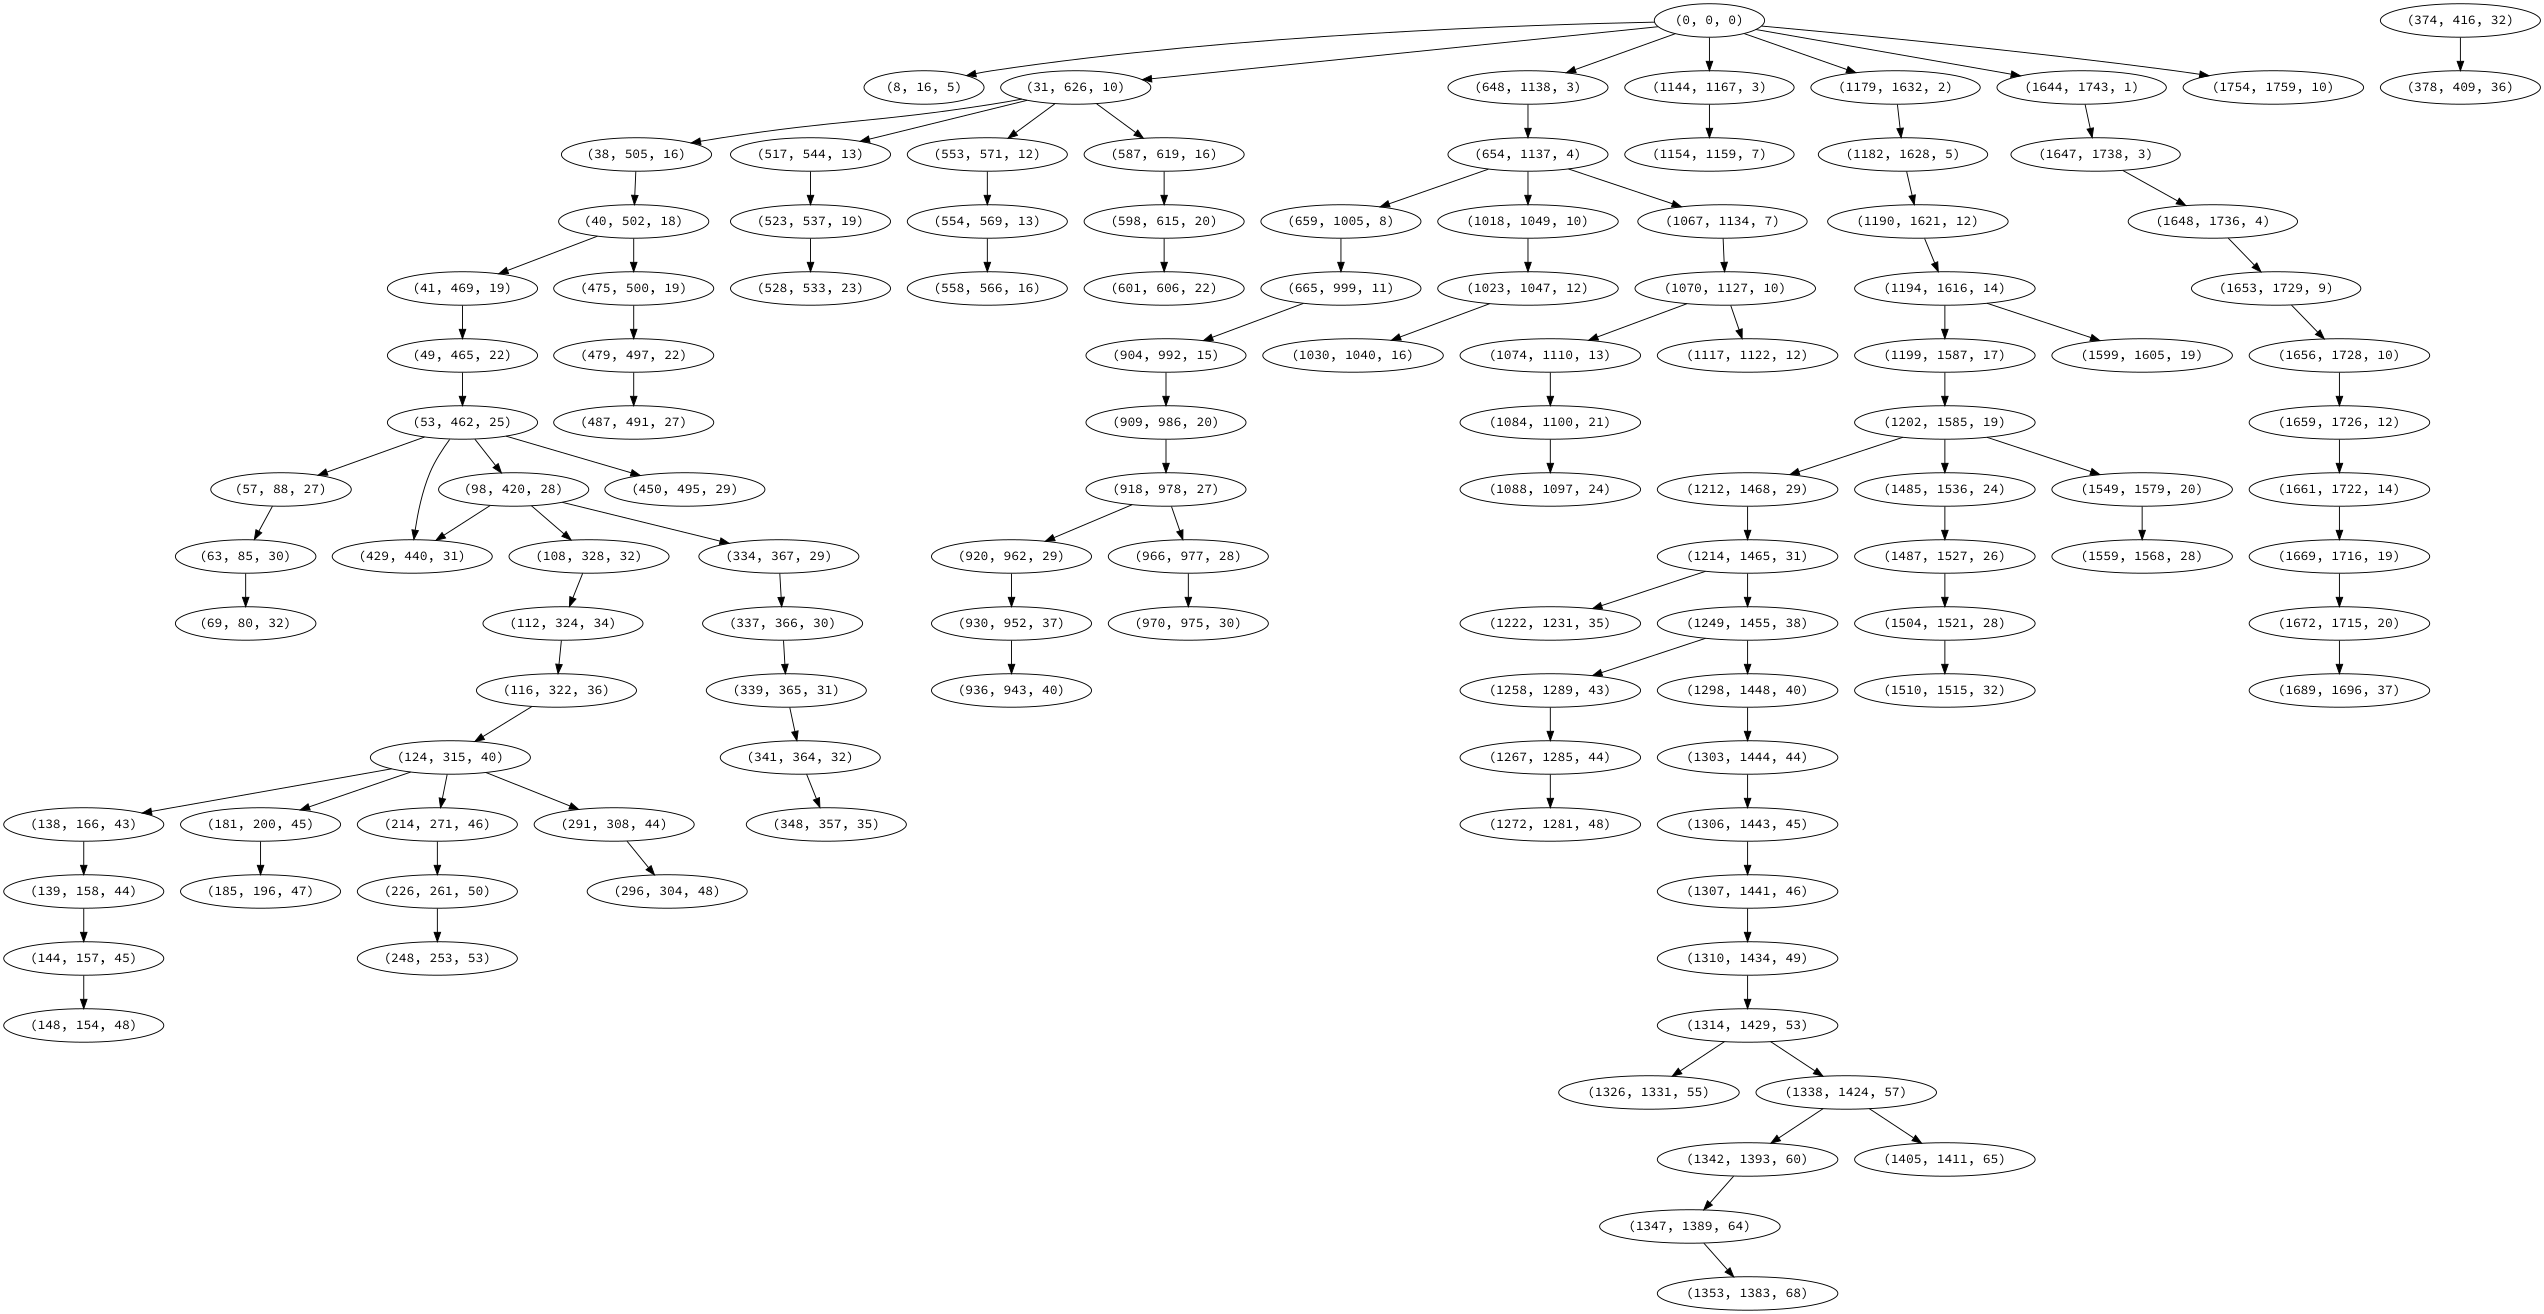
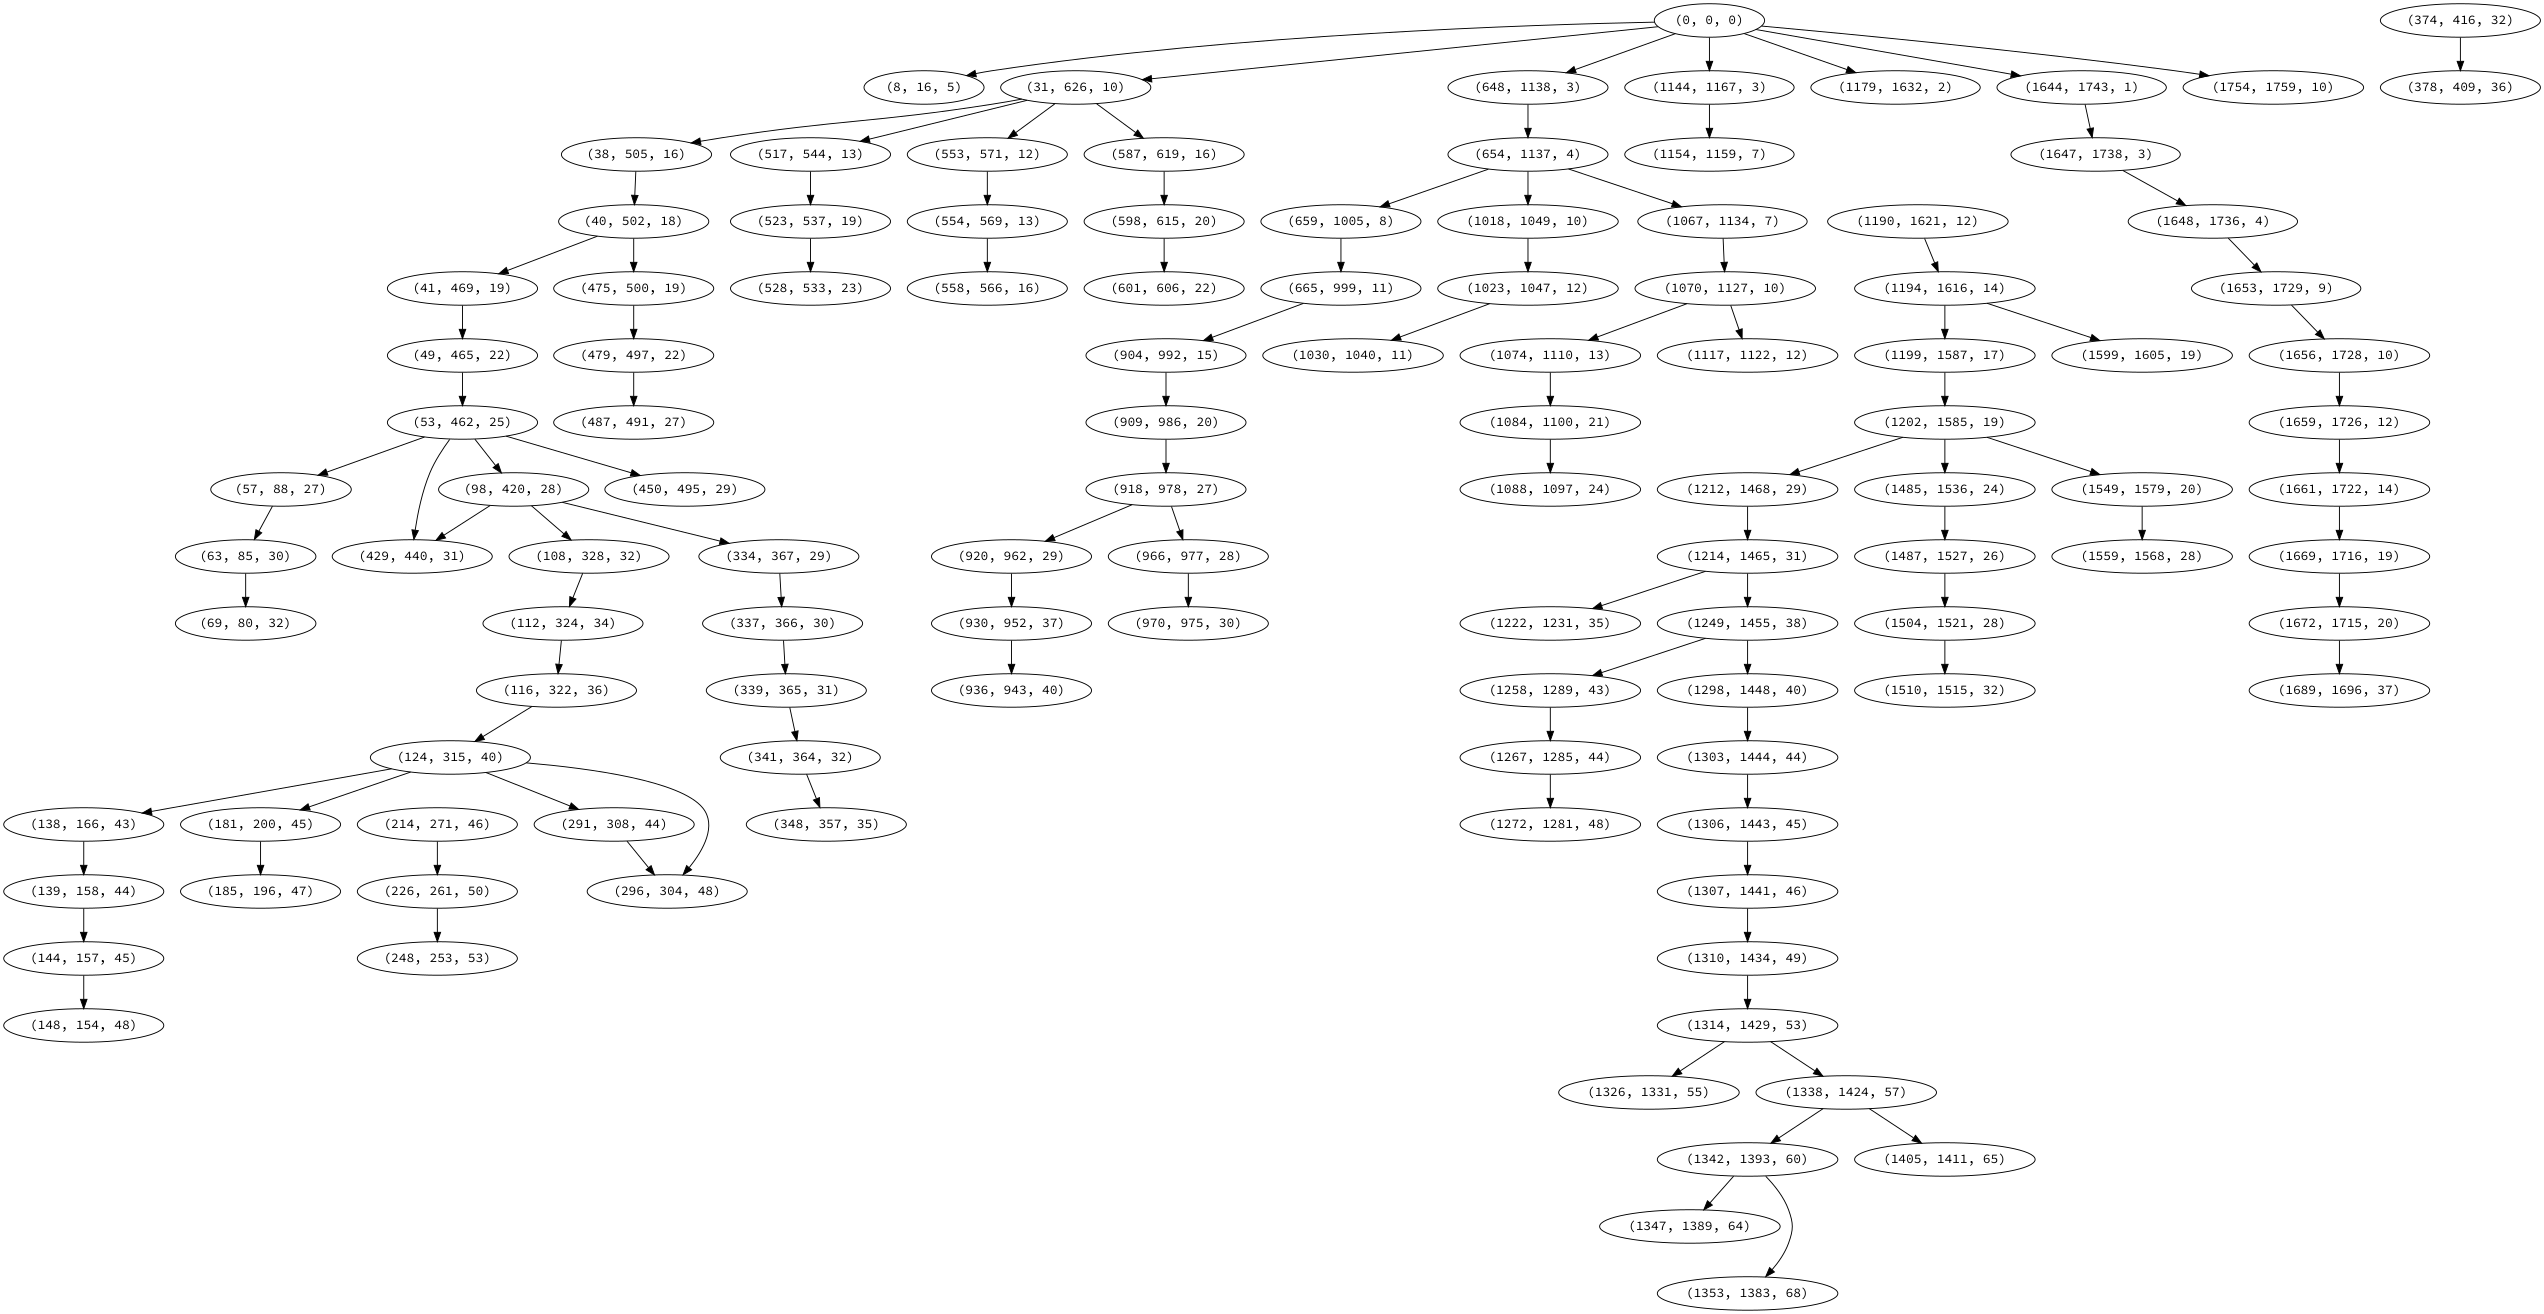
node "(1182, 1628, 5)": removed
node "(1030, 1040, 16)": label "(1030, 1040, 16)" -> "(1030, 1040, 11)"
edge "(124, 315, 40)" -> "(214, 271, 46)": now "(124, 315, 40)" -> "(296, 304, 48)"
edge "(1347, 1389, 64)" -> "(1353, 1383, 68)": now "(1342, 1393, 60)" -> "(1353, 1383, 68)"
